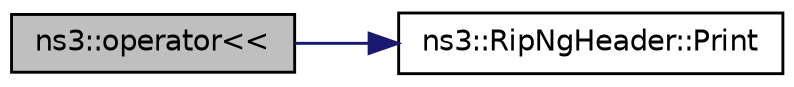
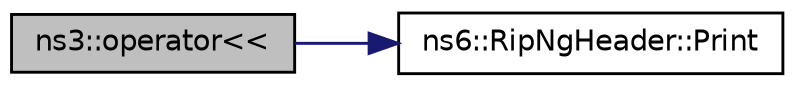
node "ns3::RipNgHeader::Print": label "ns3::RipNgHeader::Print" -> "ns6::RipNgHeader::Print"
